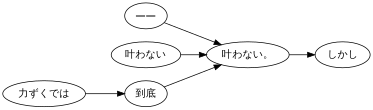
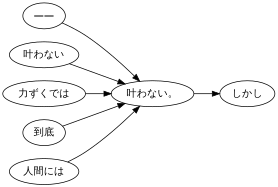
edge "力ずくでは" -> "到底": now "力ずくでは" -> "叶わない。"
node "人間には": added
